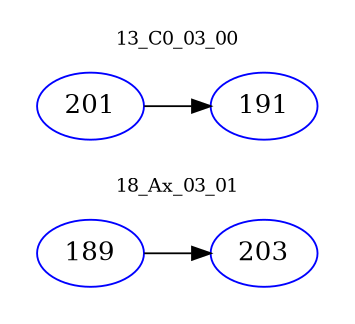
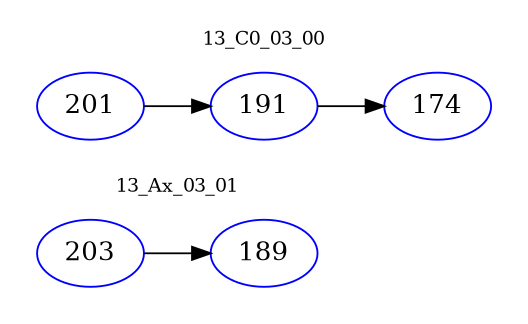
node "174": added
cluster "18_Ax_03_01": label "18_Ax_03_01" -> "13_Ax_03_01"
edge "189" -> "203": reversed
